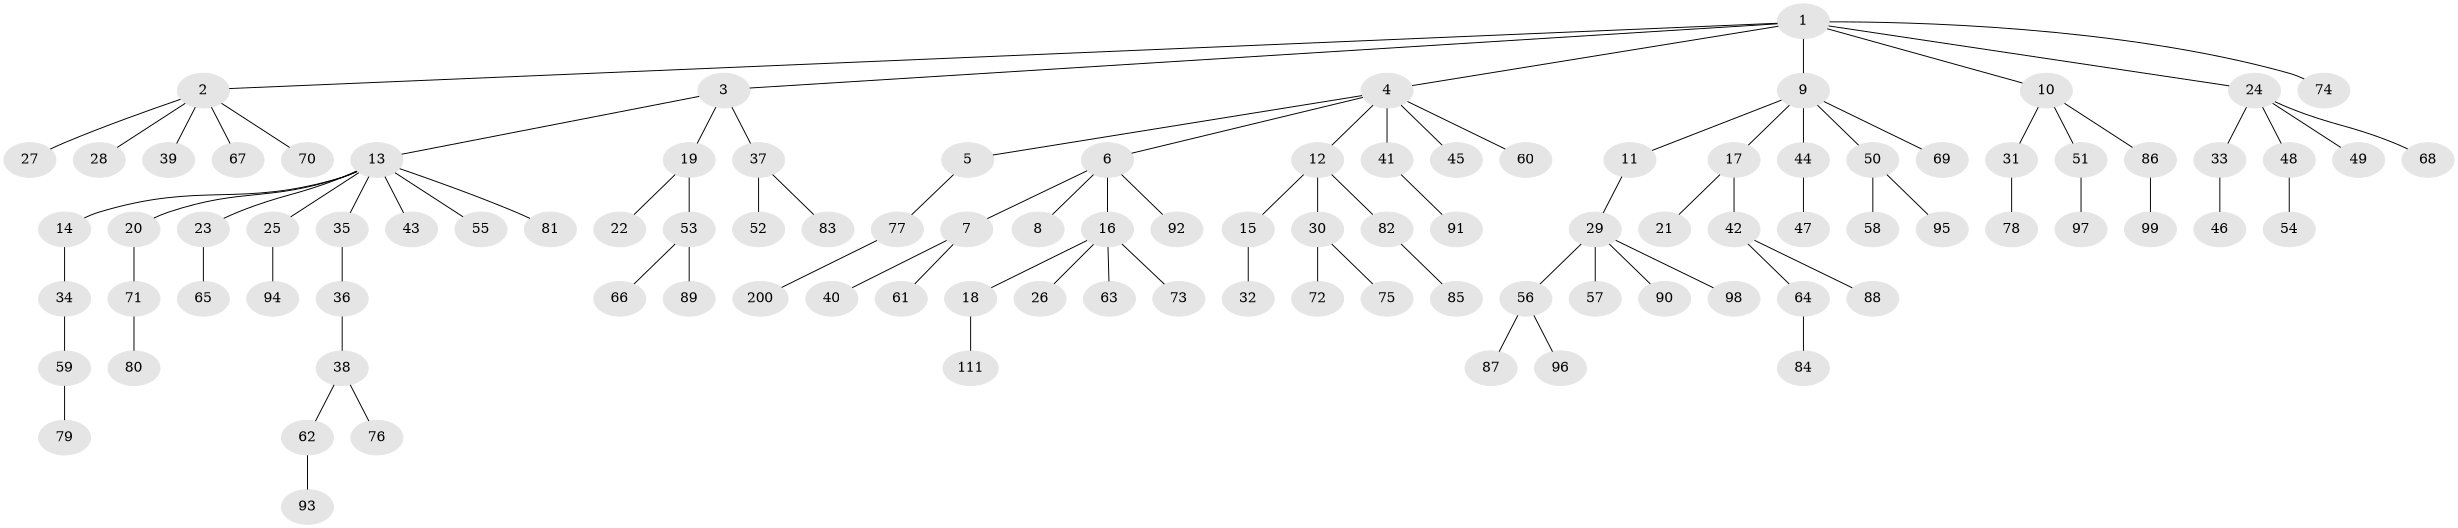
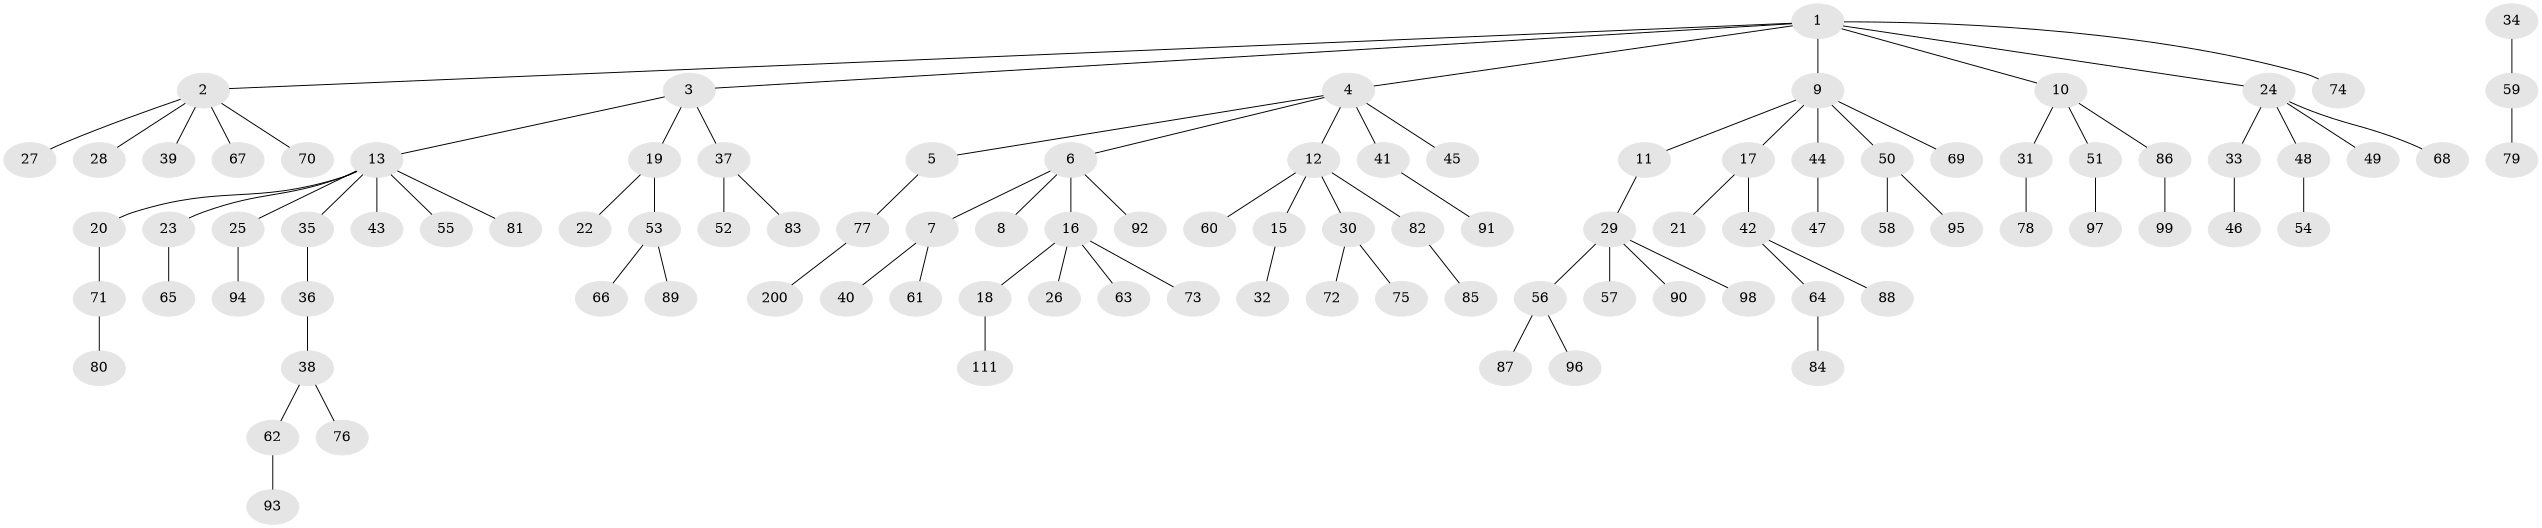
edge "4" -- "60": now "12" -- "60"
node "14": removed
